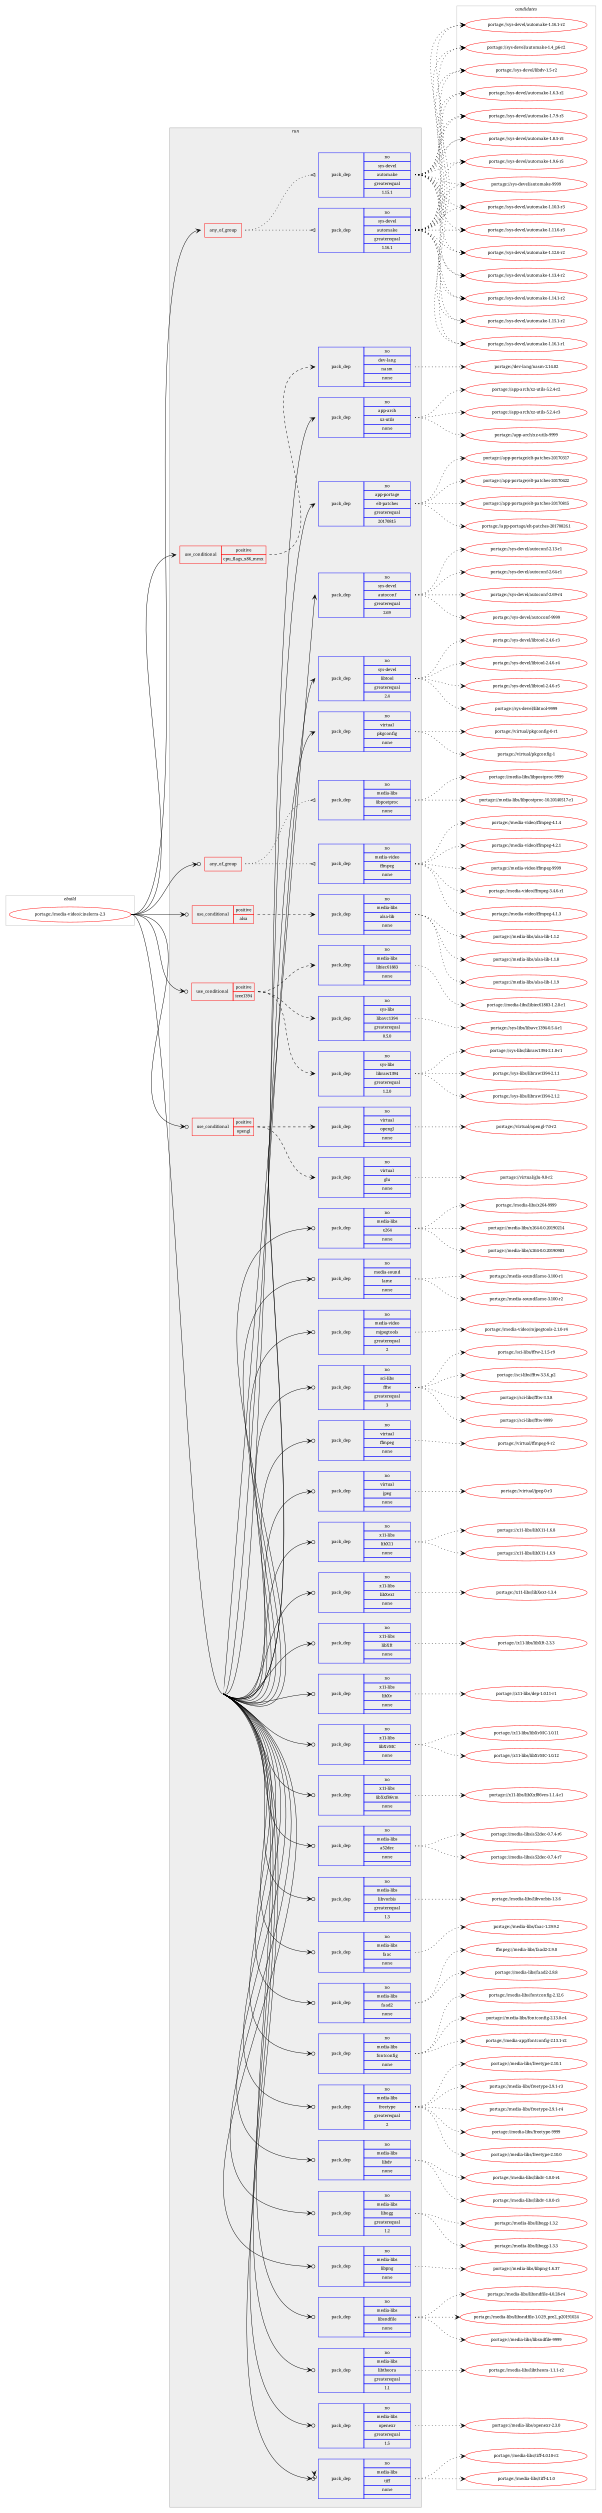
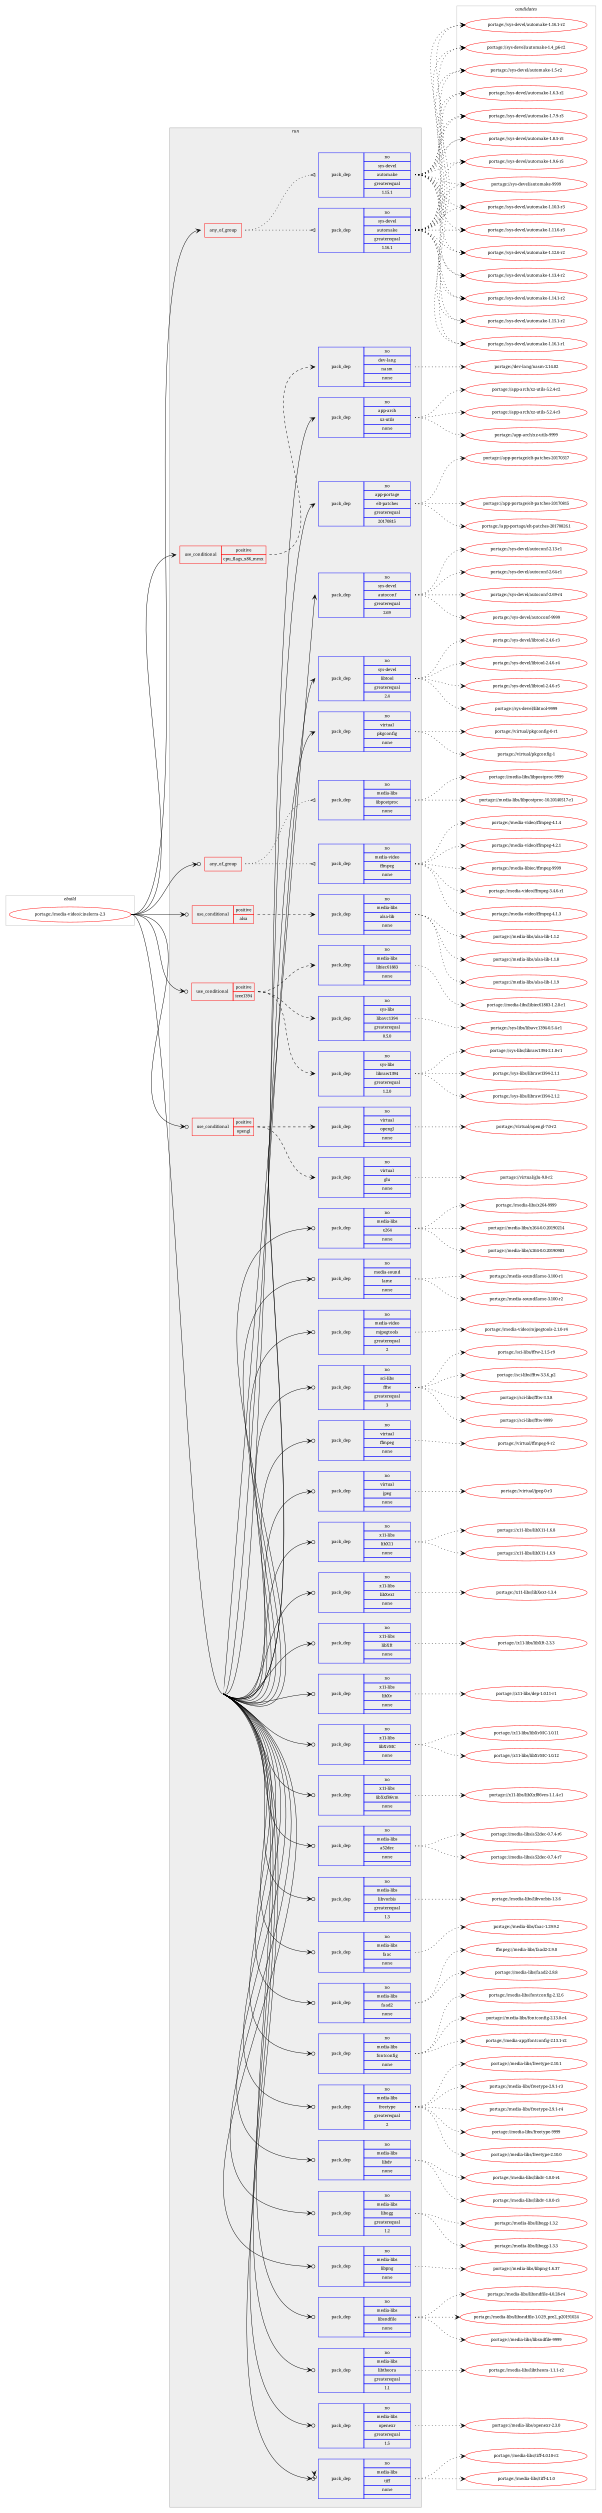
node "portage://sys-devel/libdv-1.5-r2": label "portage://sys-devel/libdv-1.5-r2" -> "portage://sys-devel/automake-1.5-r2"
node "portage://app-portage/elt-patches-20170422": removed
node "portage://media-video/ffmpeg-9999": label "portage://media-video/ffmpeg-9999" -> "portage://media-libiec/ffmpeg-9999"
